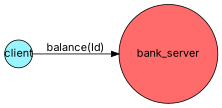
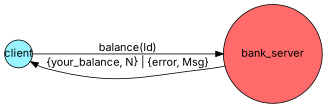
edge "bank_server" -> "client": added, label "{your_balance, N} | {error, Msg}"
